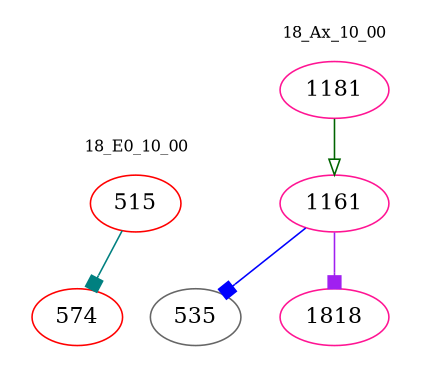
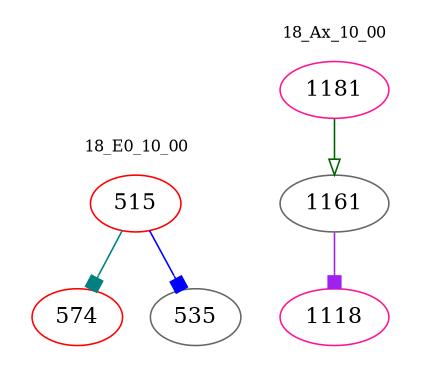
node "1161": color deeppink -> gray40
edge "1161" -> "535": now "515" -> "535"
node "1818": label "1818" -> "1118"
